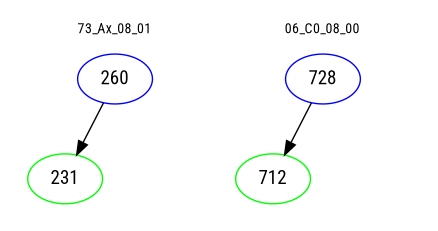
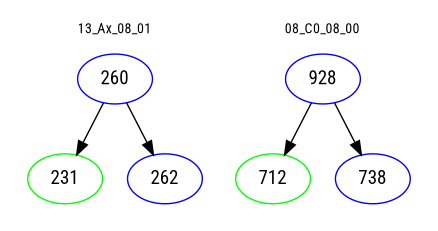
cluster "73_Ax_08_01": label "73_Ax_08_01" -> "13_Ax_08_01"
cluster "06_C0_08_00": label "06_C0_08_00" -> "08_C0_08_00"
node "728": label "728" -> "928"
node "262": added
node "738": added
